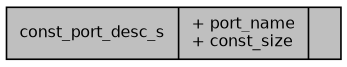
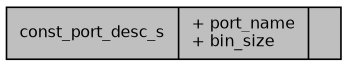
node "const_port_desc_s": text "+ const_size" -> "+ bin_size"
